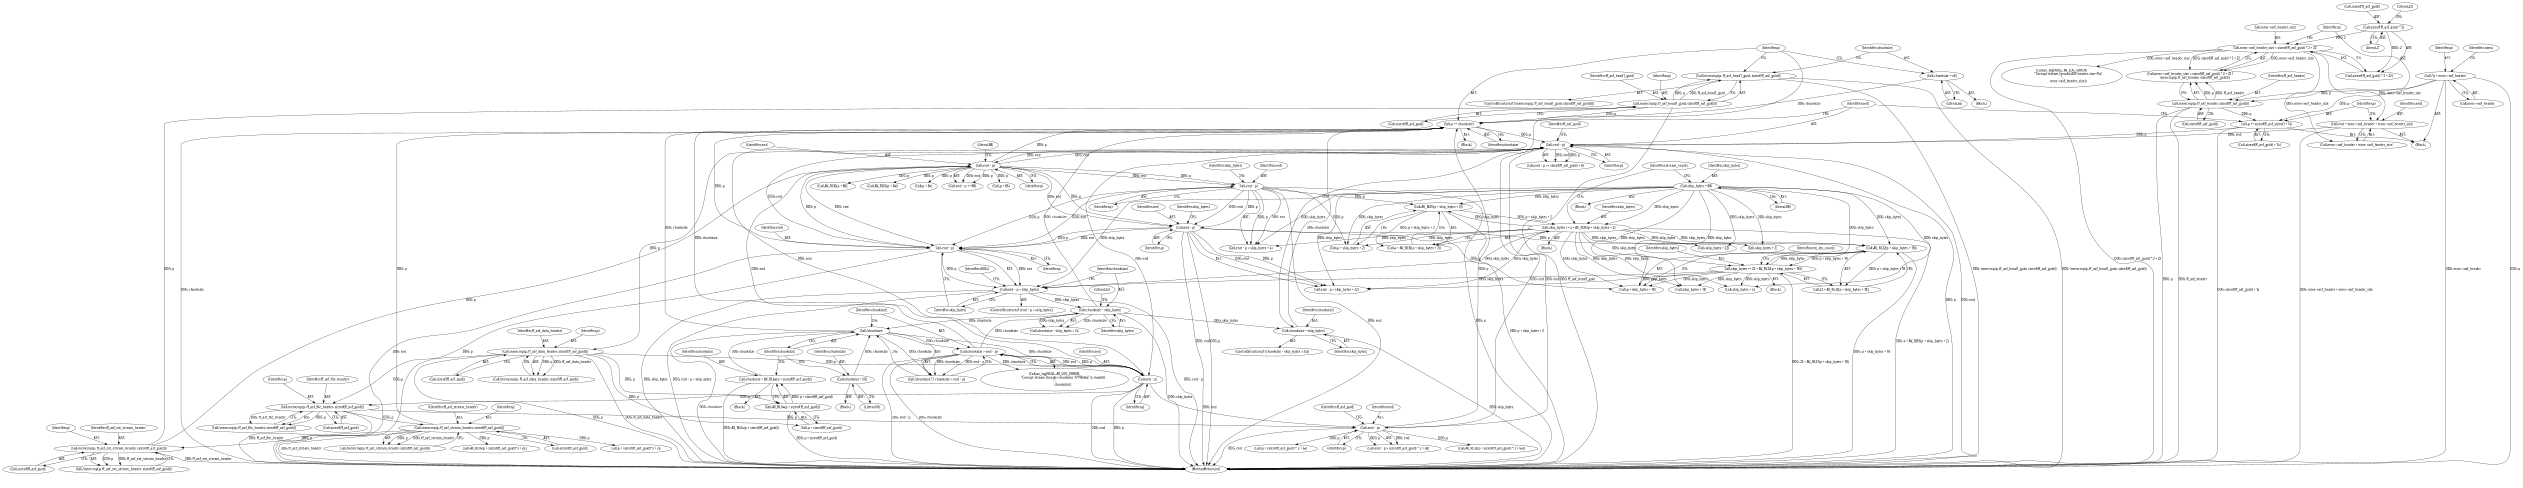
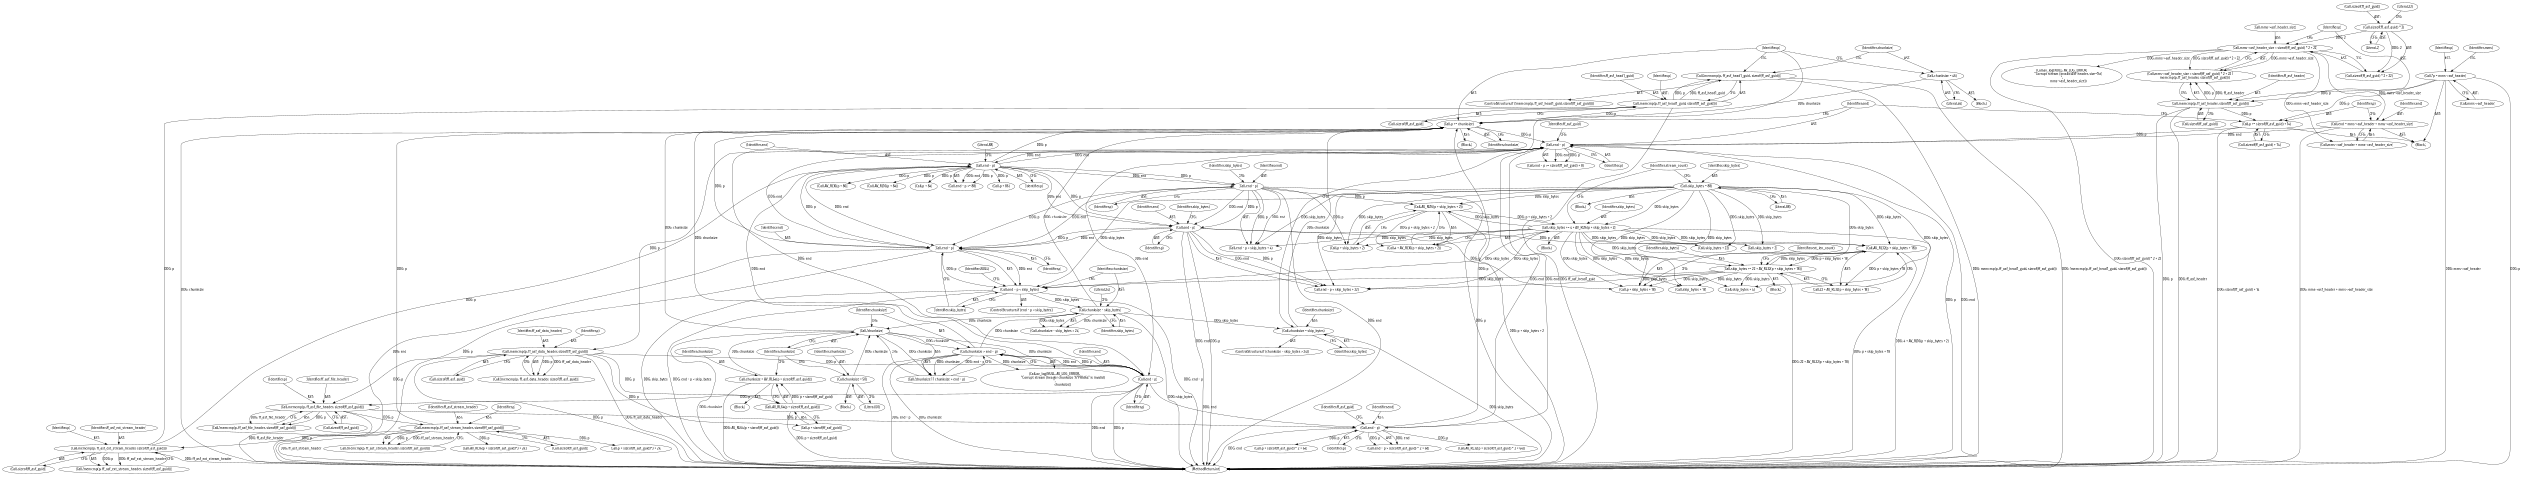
node "(Call,p += sizeof(ff_asf_sizeof) + 14)": label "(Call,p += sizeof(ff_asf_sizeof) + 14)" -> "(Call,p += sizeof(ff_asf_guid) + 14)"
